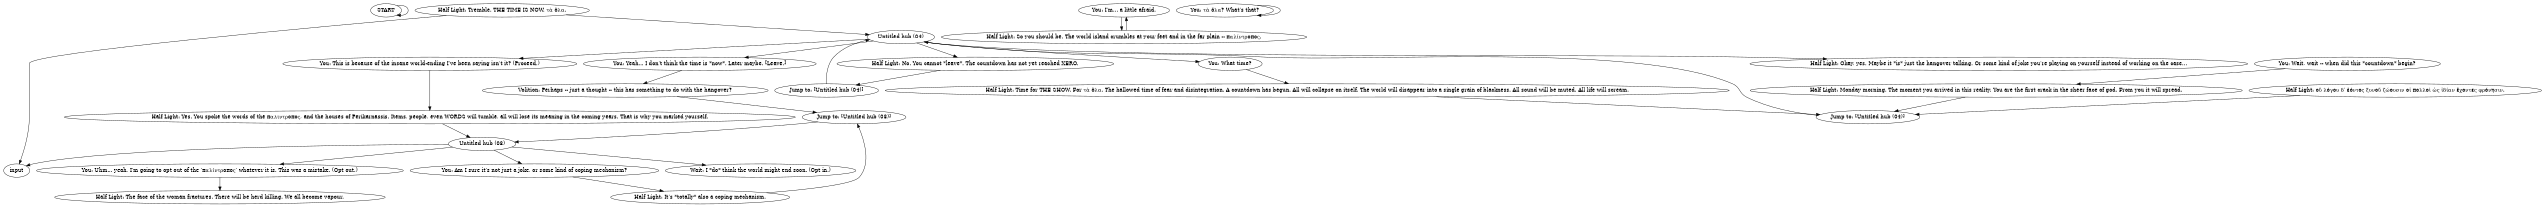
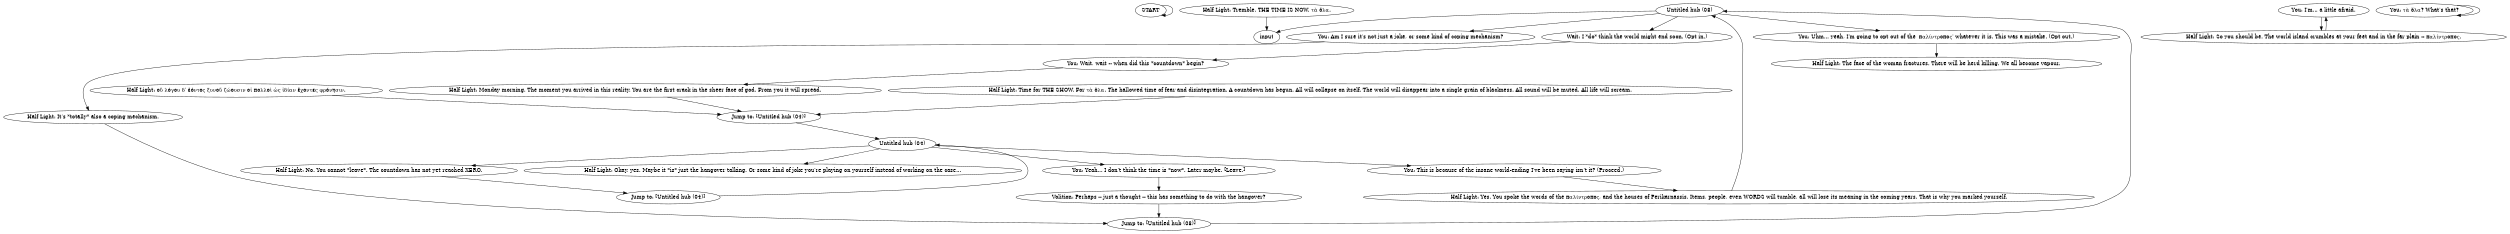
edge "Half Light: Tremble. THE TIME IS NOW. τὰ ὅλα." -> "Untitled hub (04)": removed
edge "Wait: I *do* think the world might end soon. (Opt in.)" -> "You: Wait, wait -- when did this *countdown* begin?": added
node "You: What time?": removed
